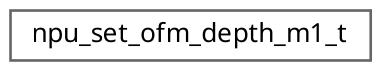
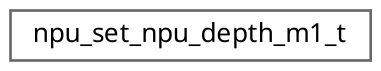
node "npu_set_ofm_depth_m1_t": label "npu_set_ofm_depth_m1_t" -> "npu_set_npu_depth_m1_t"
